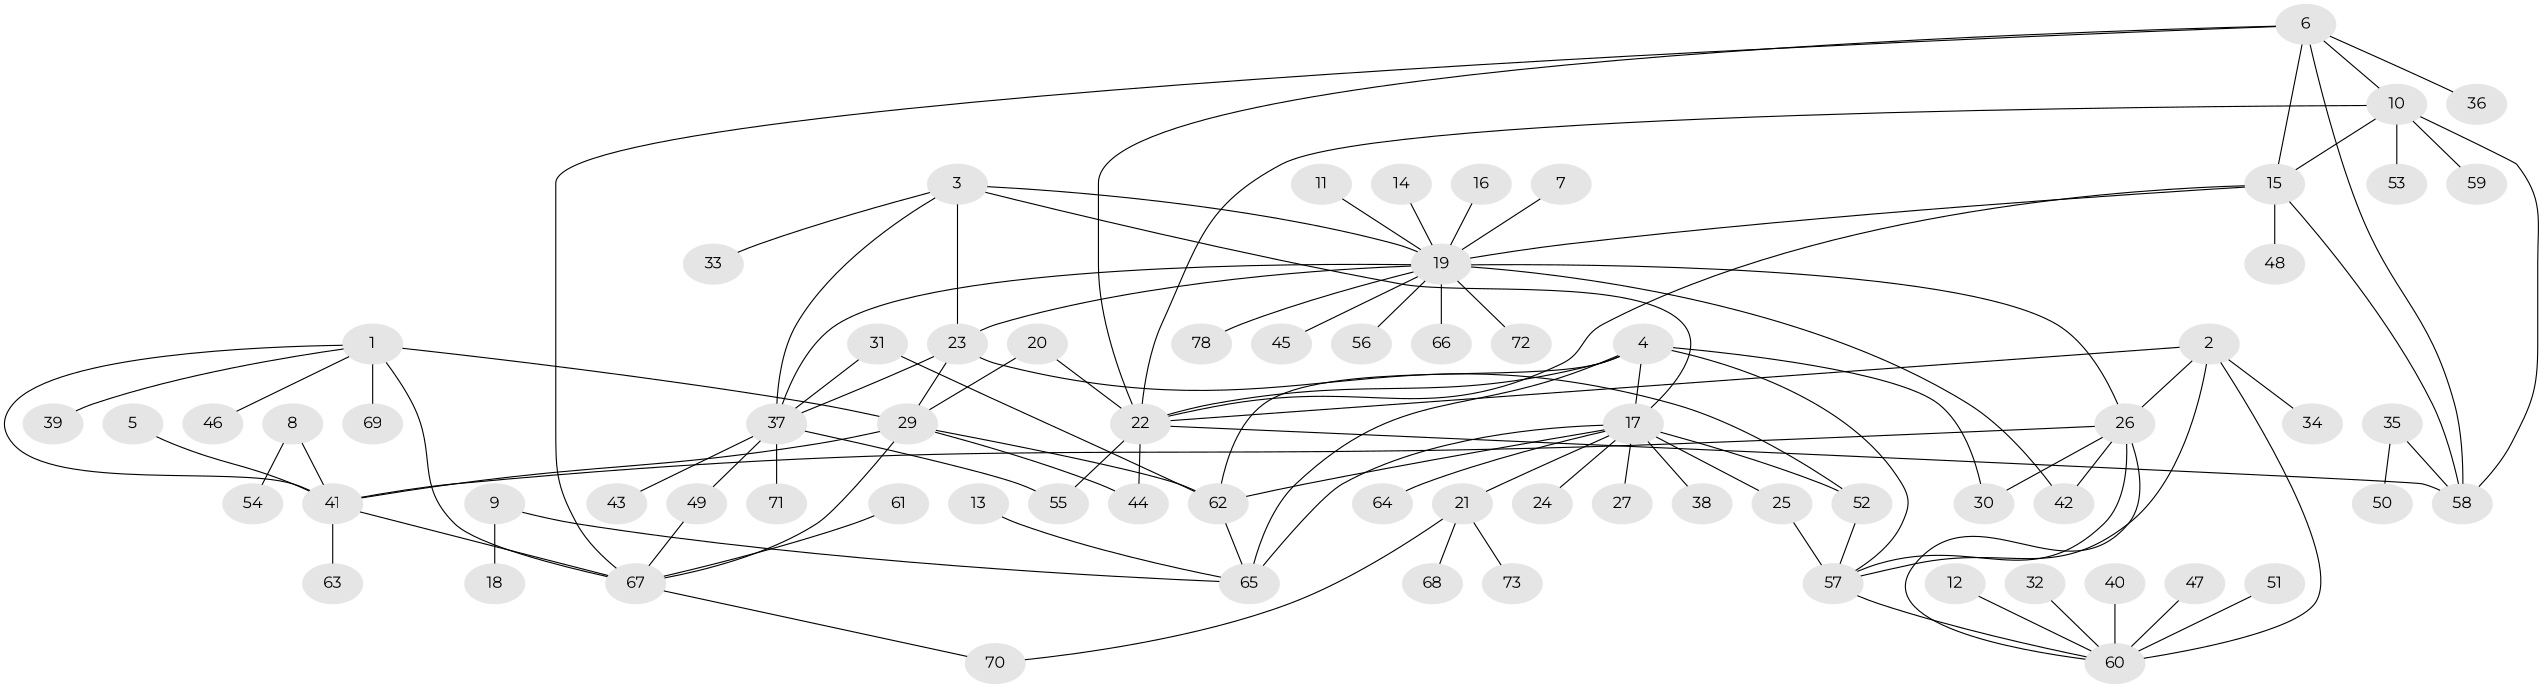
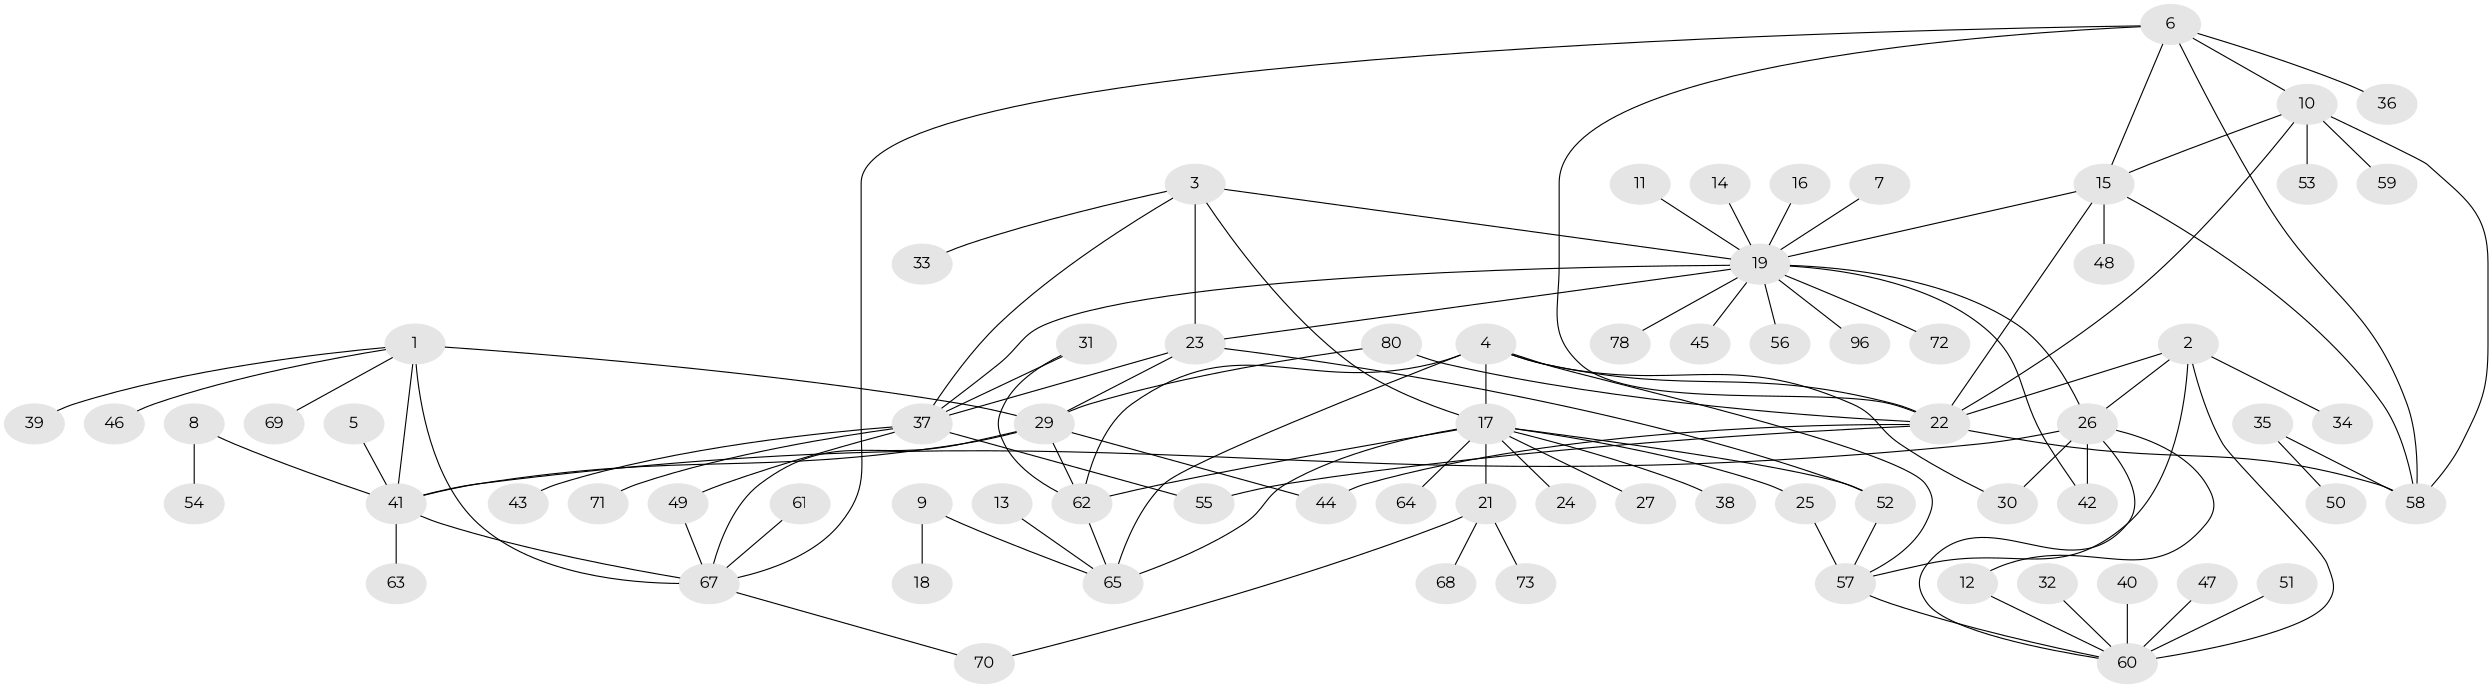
node "20": label "20" -> "80"
node "66": label "66" -> "96"
edge "26" -- "57": now "26" -- "12"
